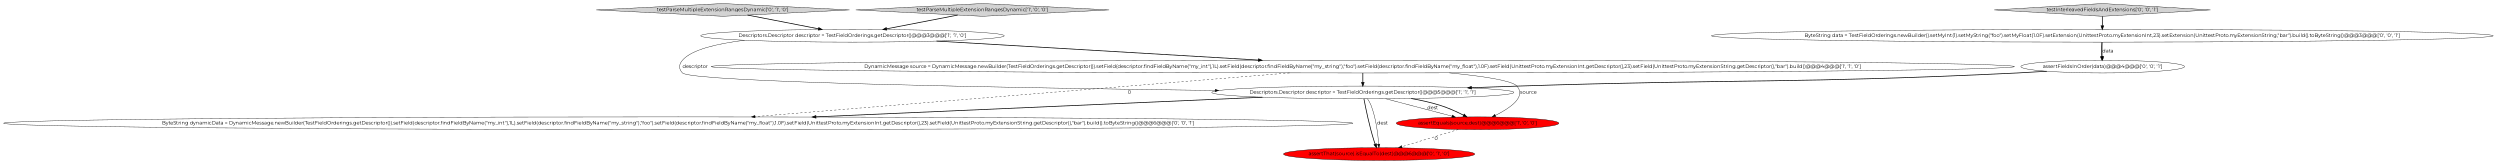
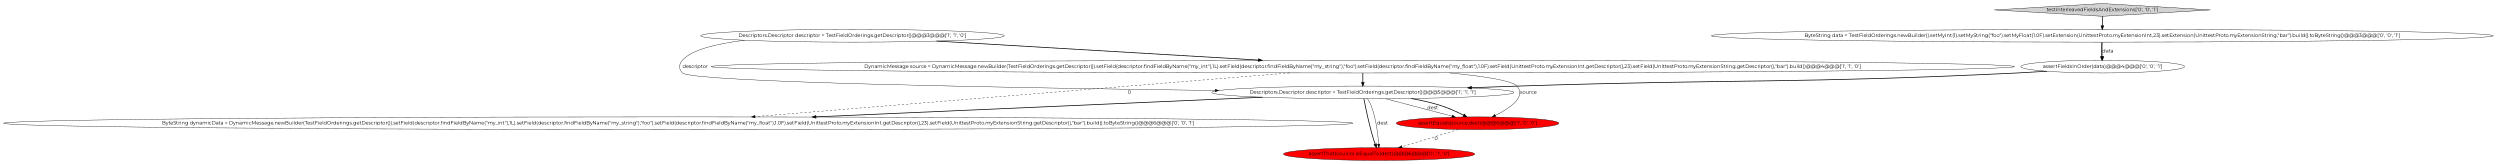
node "testParseMultipleExtensionRangesDynamic['0', '1', '0']": removed
node "testParseMultipleExtensionRangesDynamic['1', '0', '0']": removed
